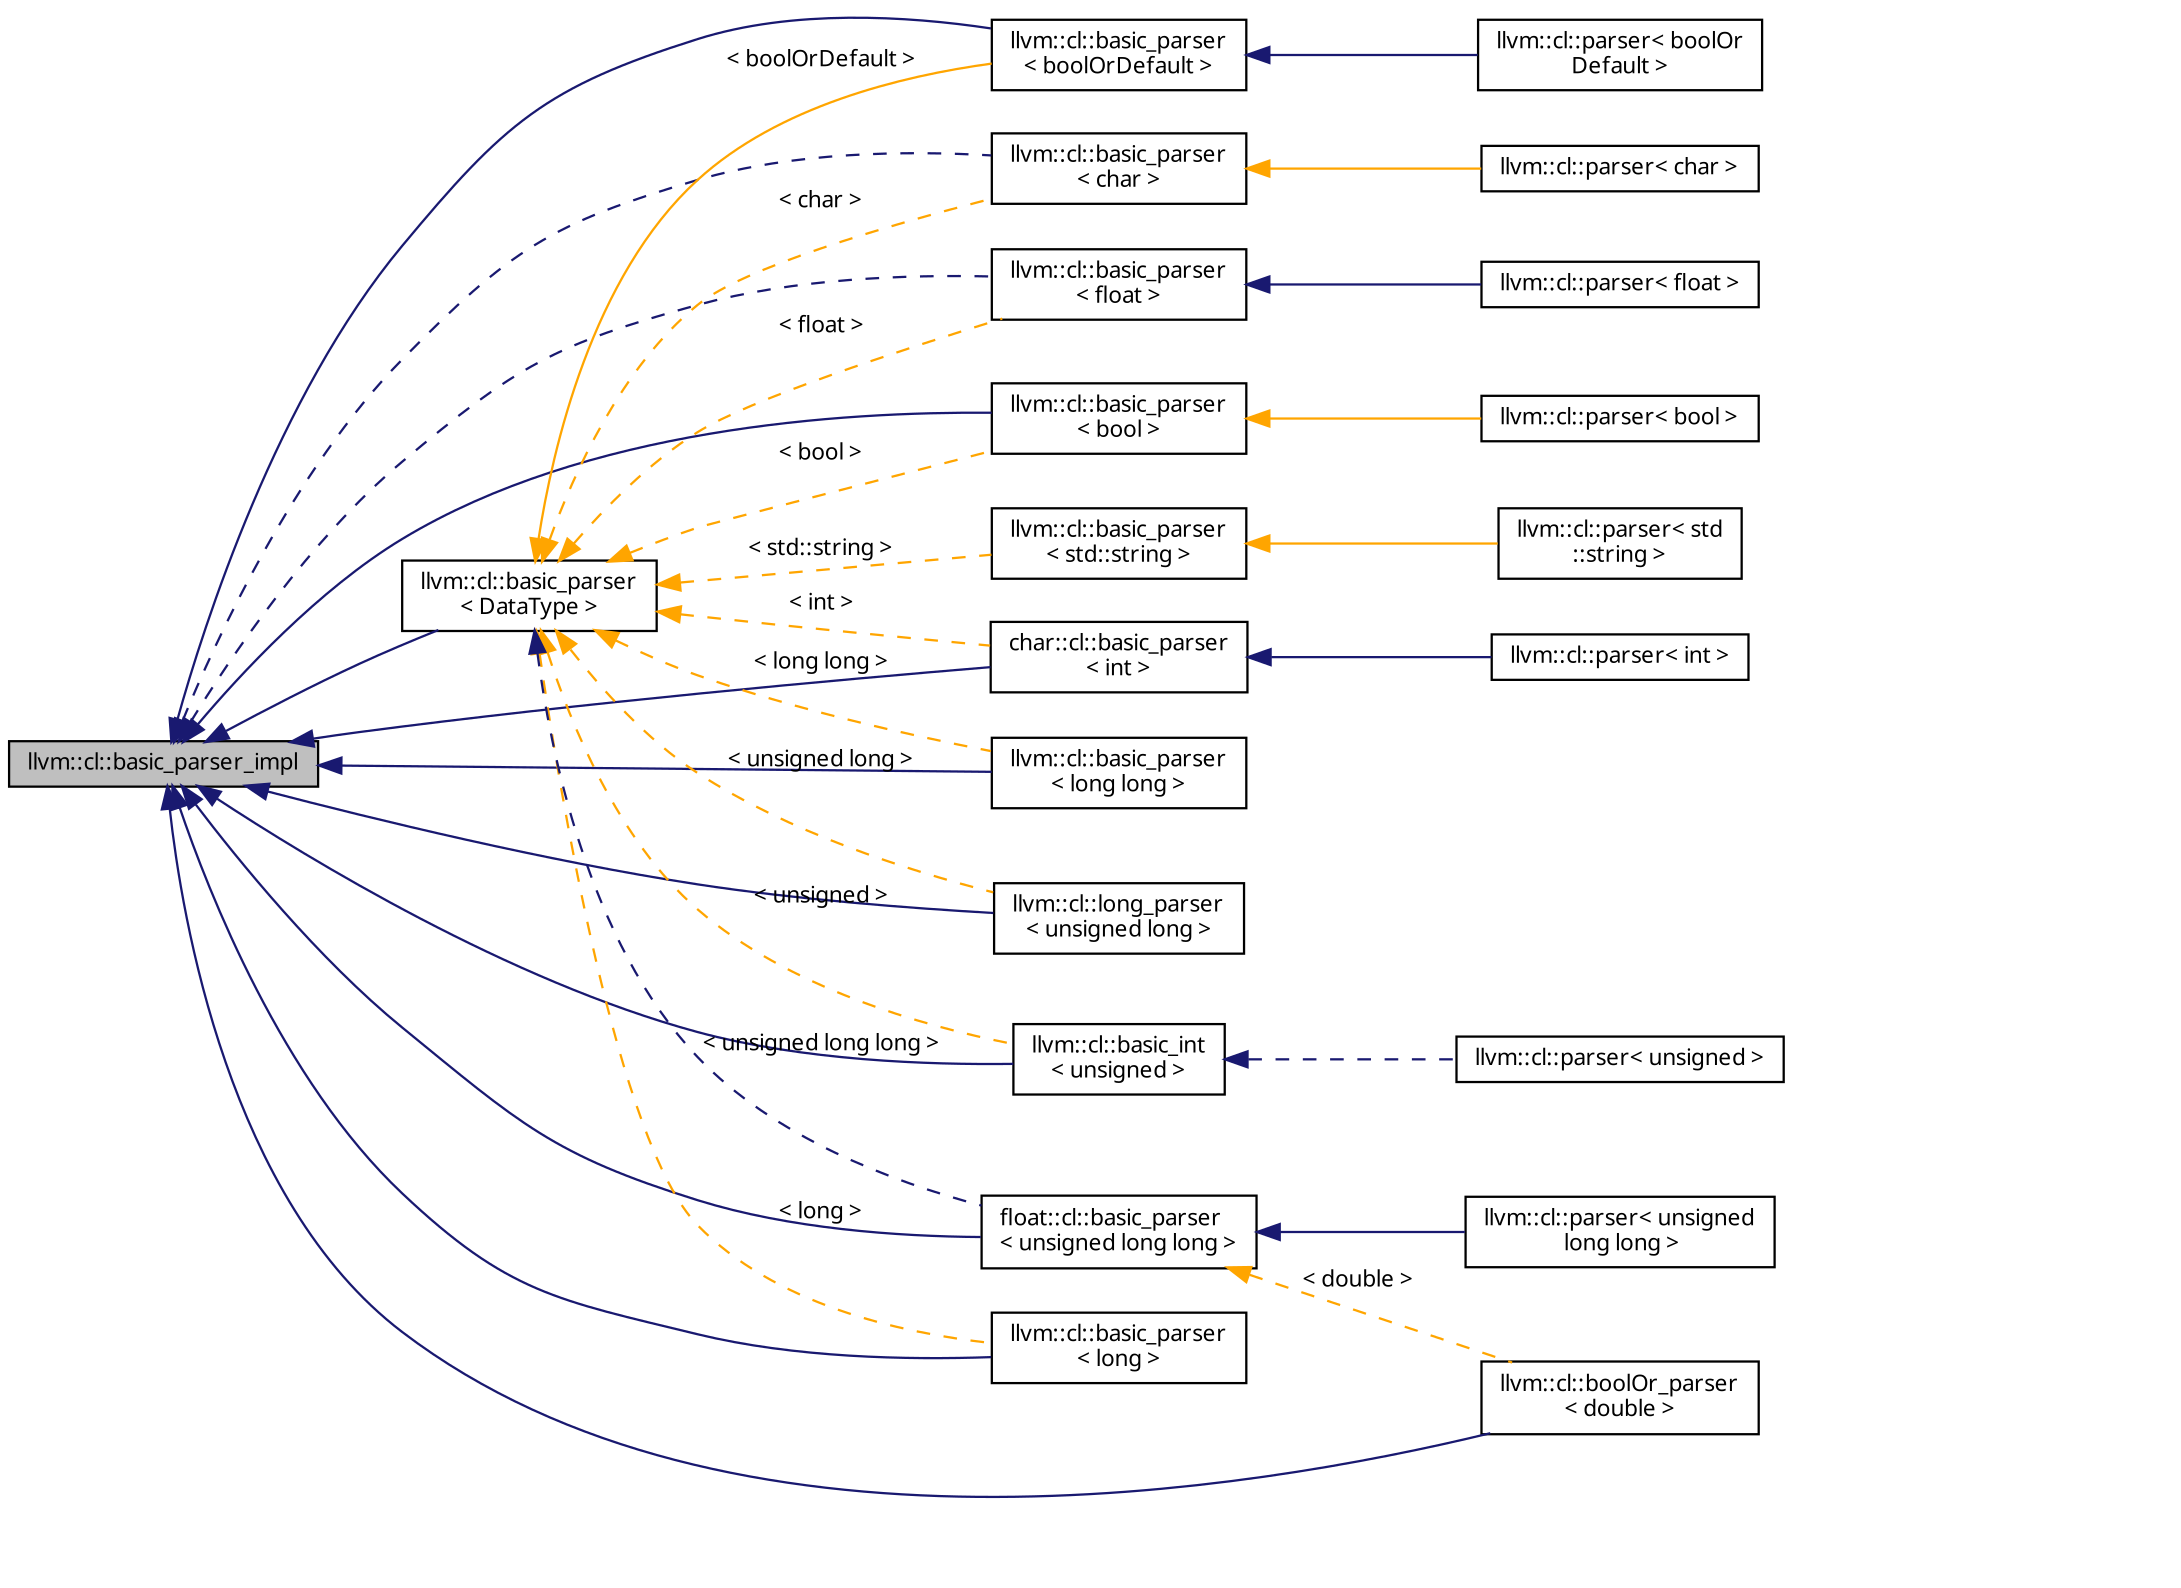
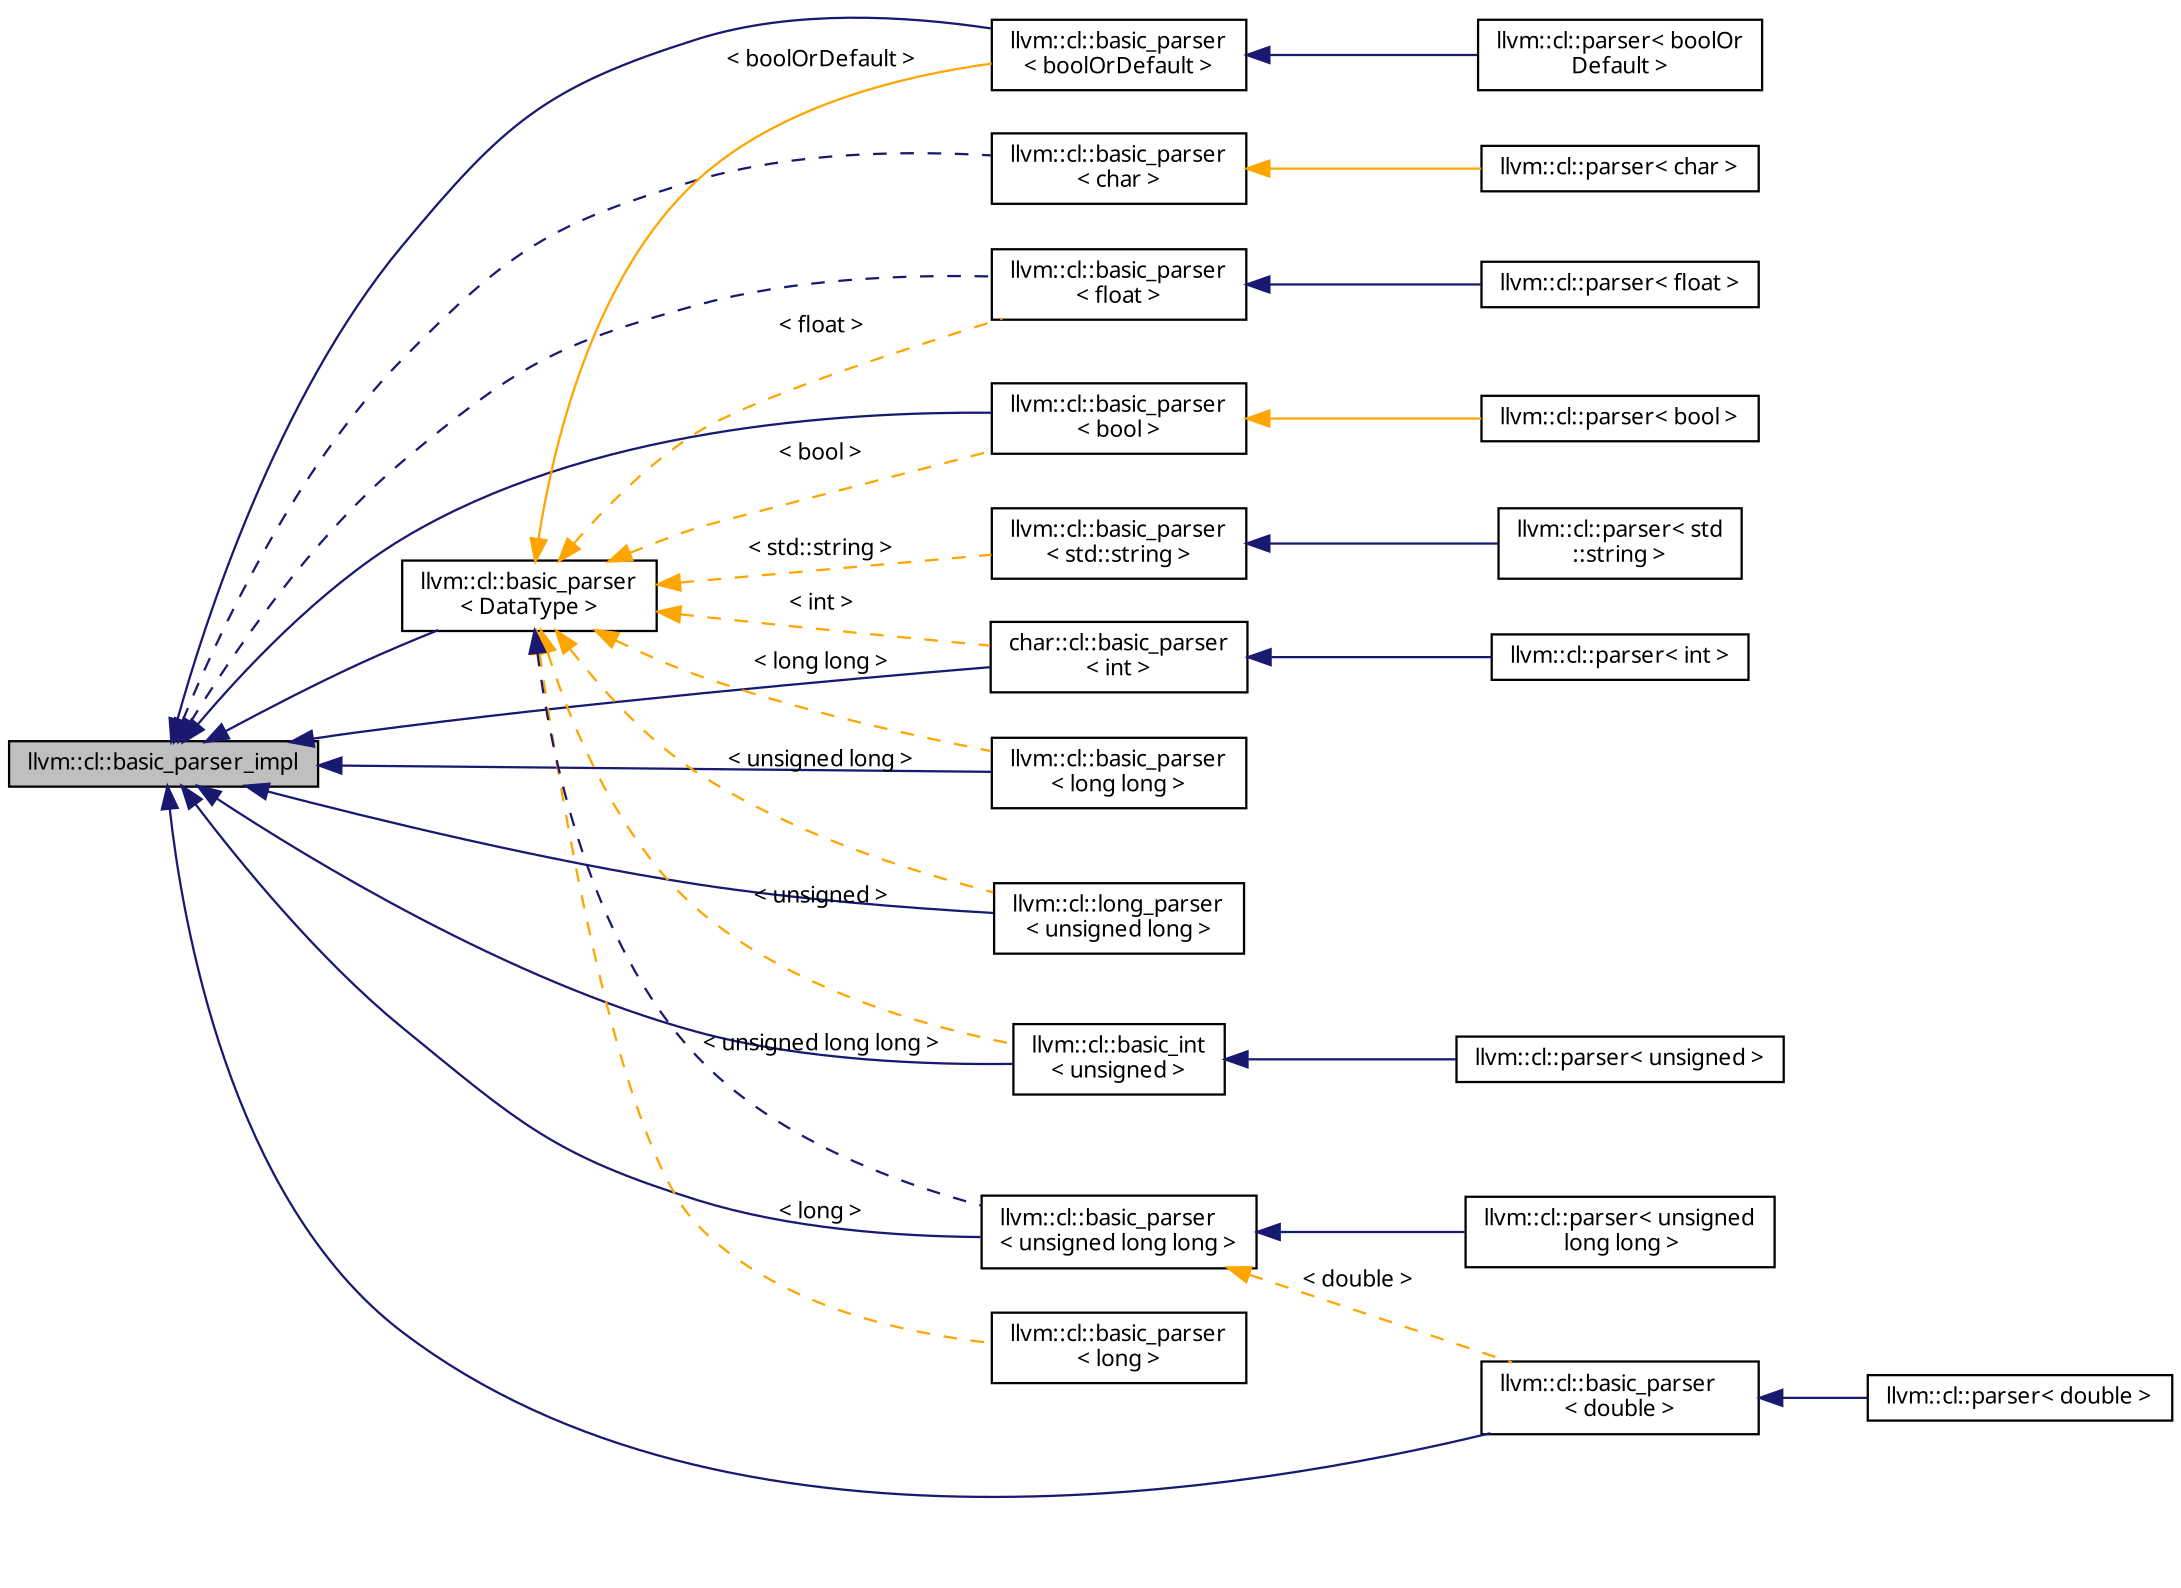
edge "llvm::cl::basic_parser < char >" -> "llvm::cl::basic_parser < DataType >": removed, label "< char >"
edge "llvm::cl::parser< std ::string >" -> "llvm::cl::basic_parser < std::string >": color orange -> midnightblue
edge "llvm::cl::parser< unsigned >" -> "llvm::cl::basic_int < unsigned >": style dashed -> solid
node "float::cl::basic_parser < unsigned long long >": label "float::cl::basic_parser < unsigned long long >" -> "llvm::cl::basic_parser < unsigned long long >"
edge "llvm::cl::basic_parser < long >" -> "llvm::cl::basic_parser_impl": removed
node "llvm::cl::boolOr_parser < double >": label "llvm::cl::boolOr_parser < double >" -> "llvm::cl::basic_parser < double >"
node "llvm::cl::parser< double >": added
